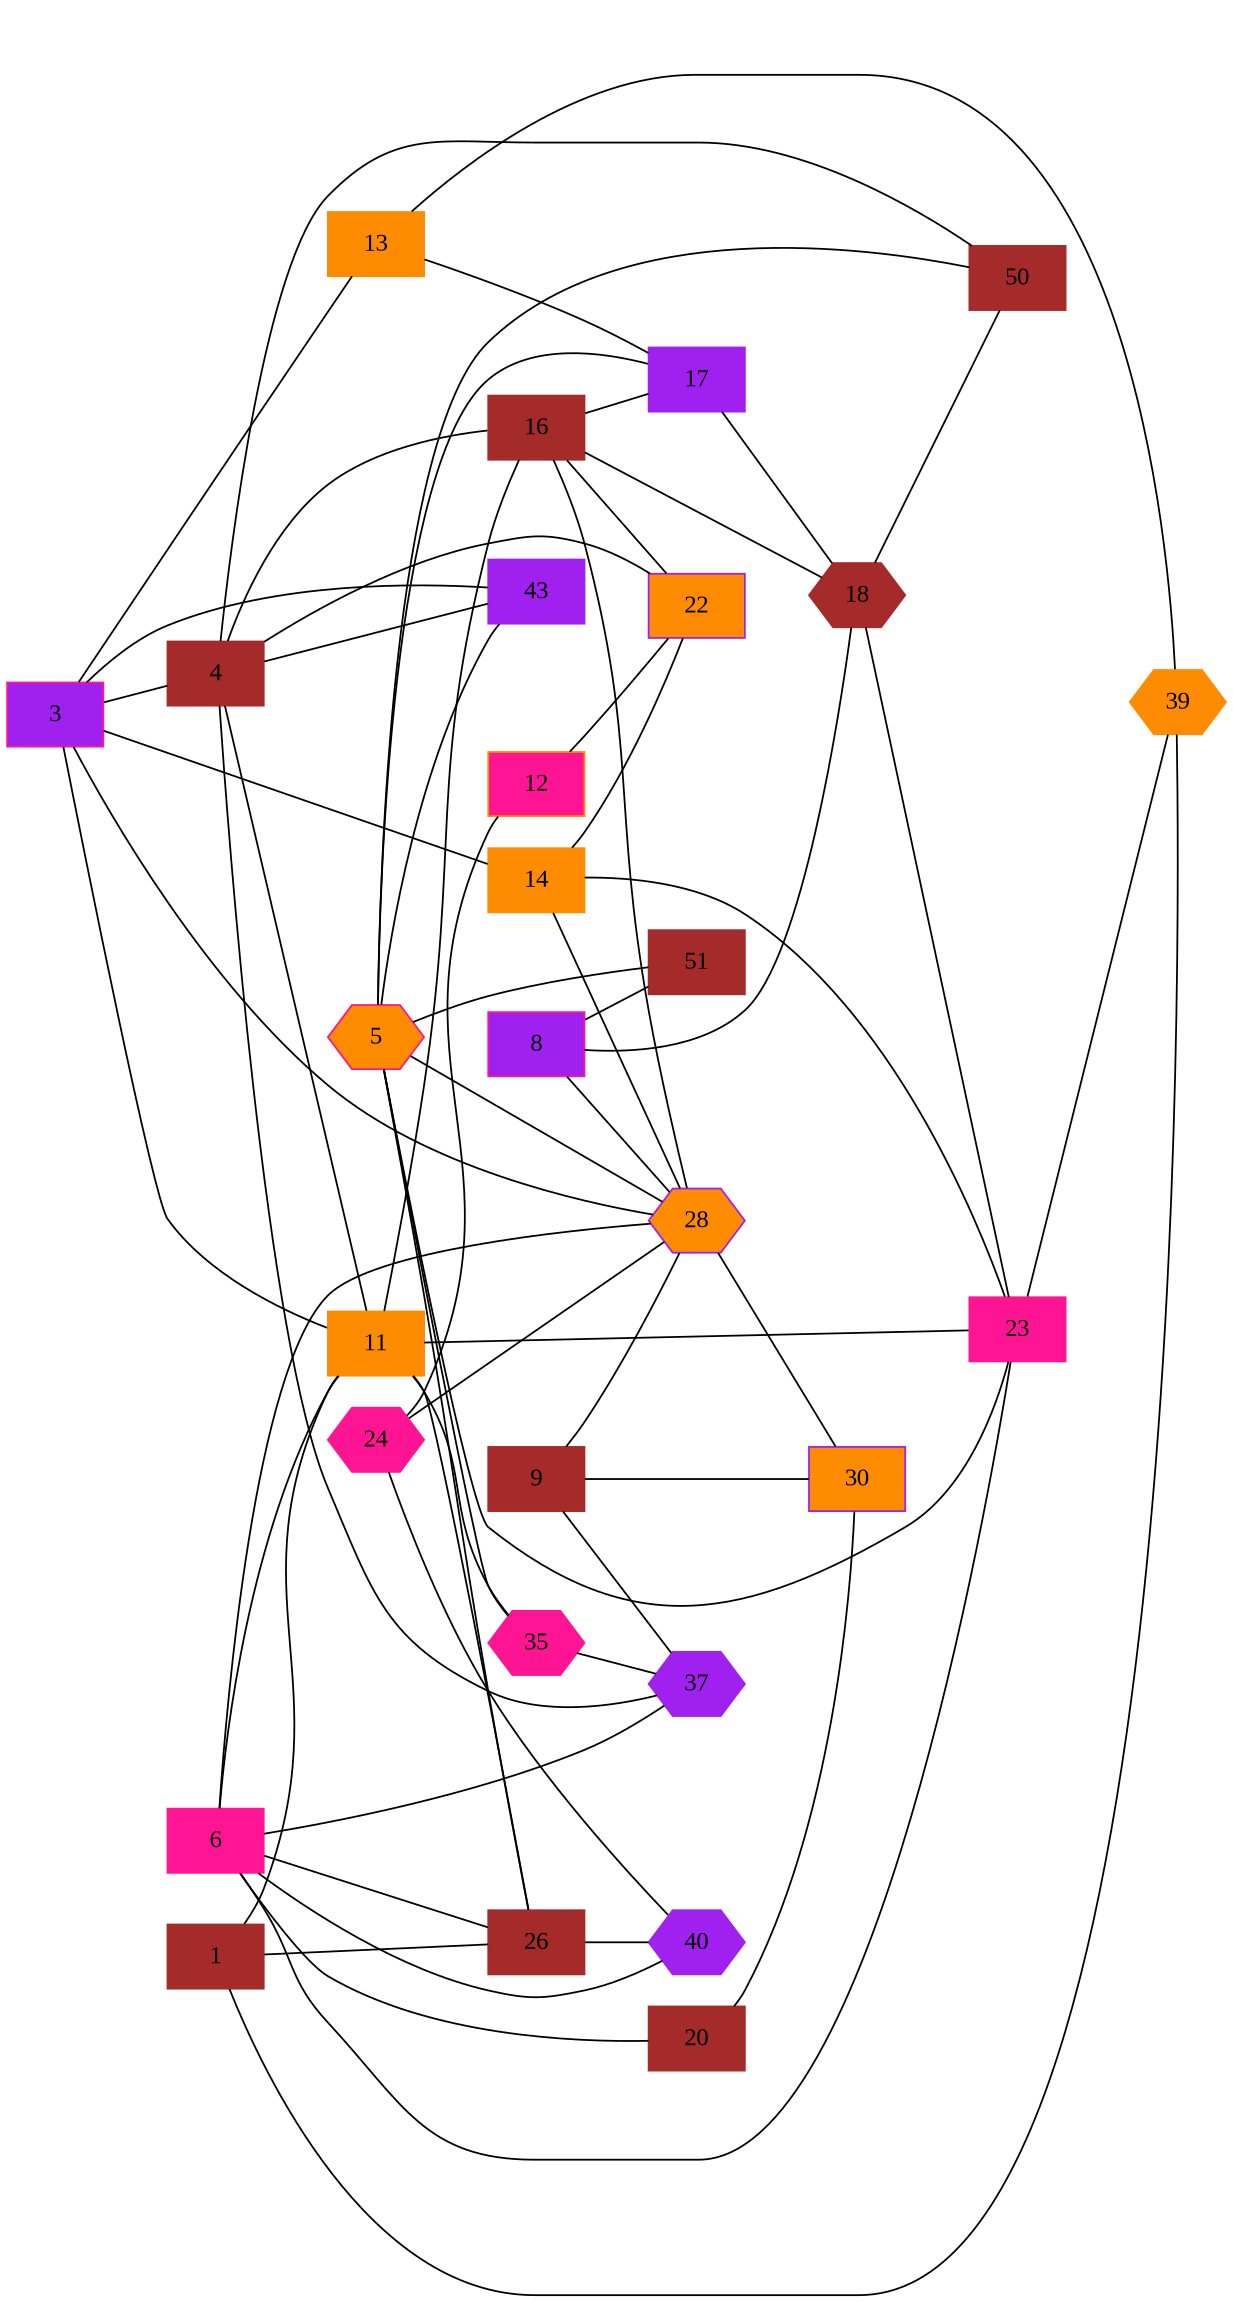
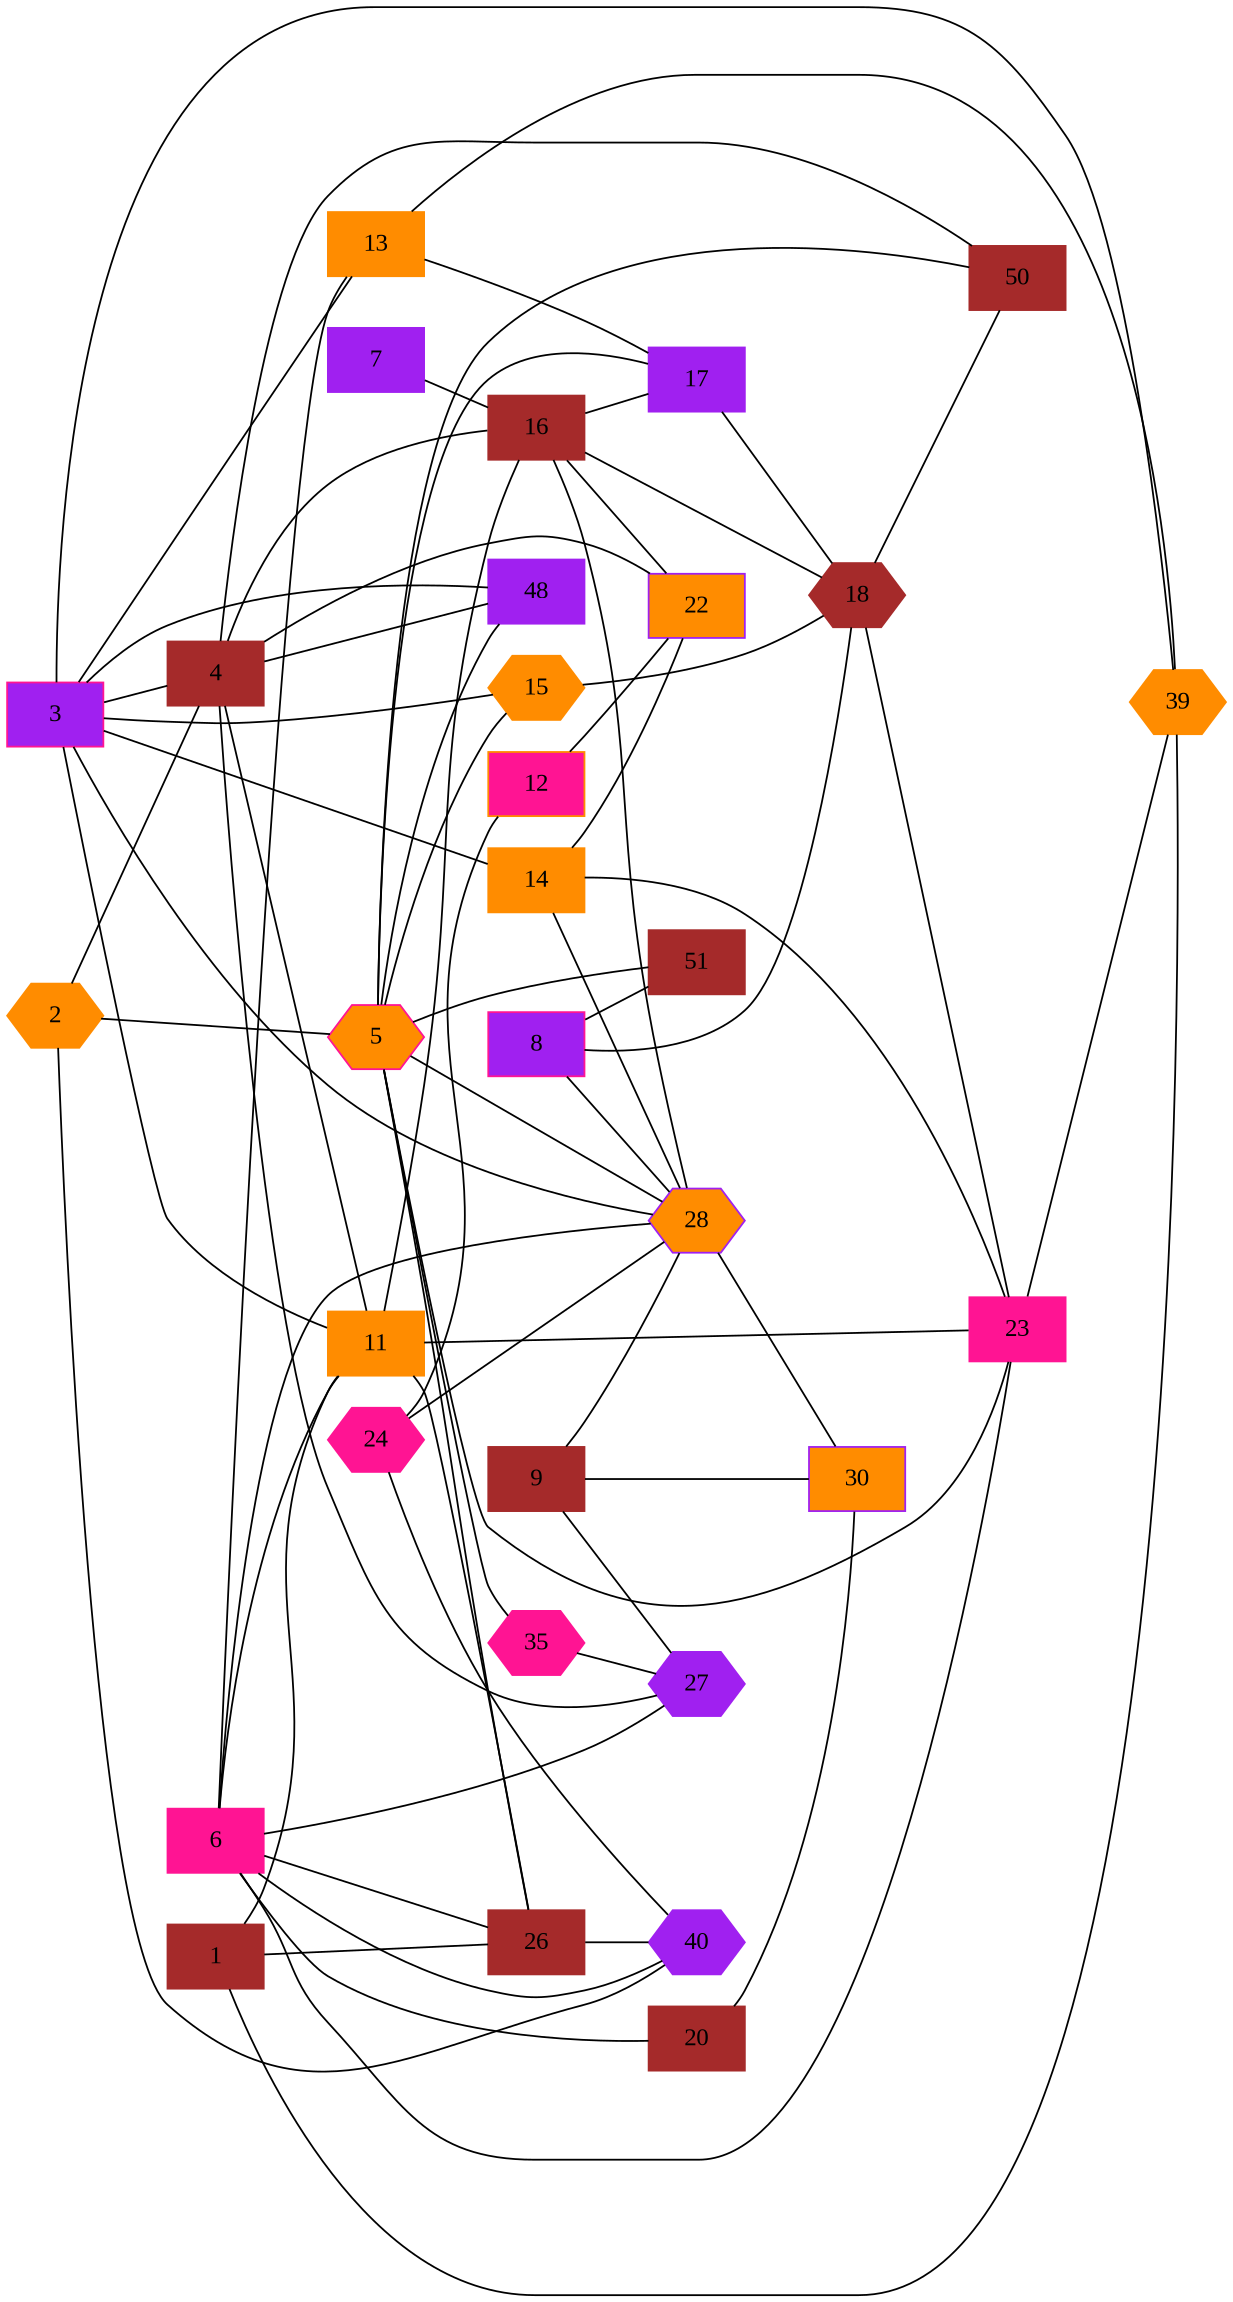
edge "39" -- "3": added
node "7": added
node "43": label "43" -> "48"
node "15": added
edge "13" -- "6": added
node "2": added
edge "11" -- "35": removed
node "37": label "37" -> "27"
